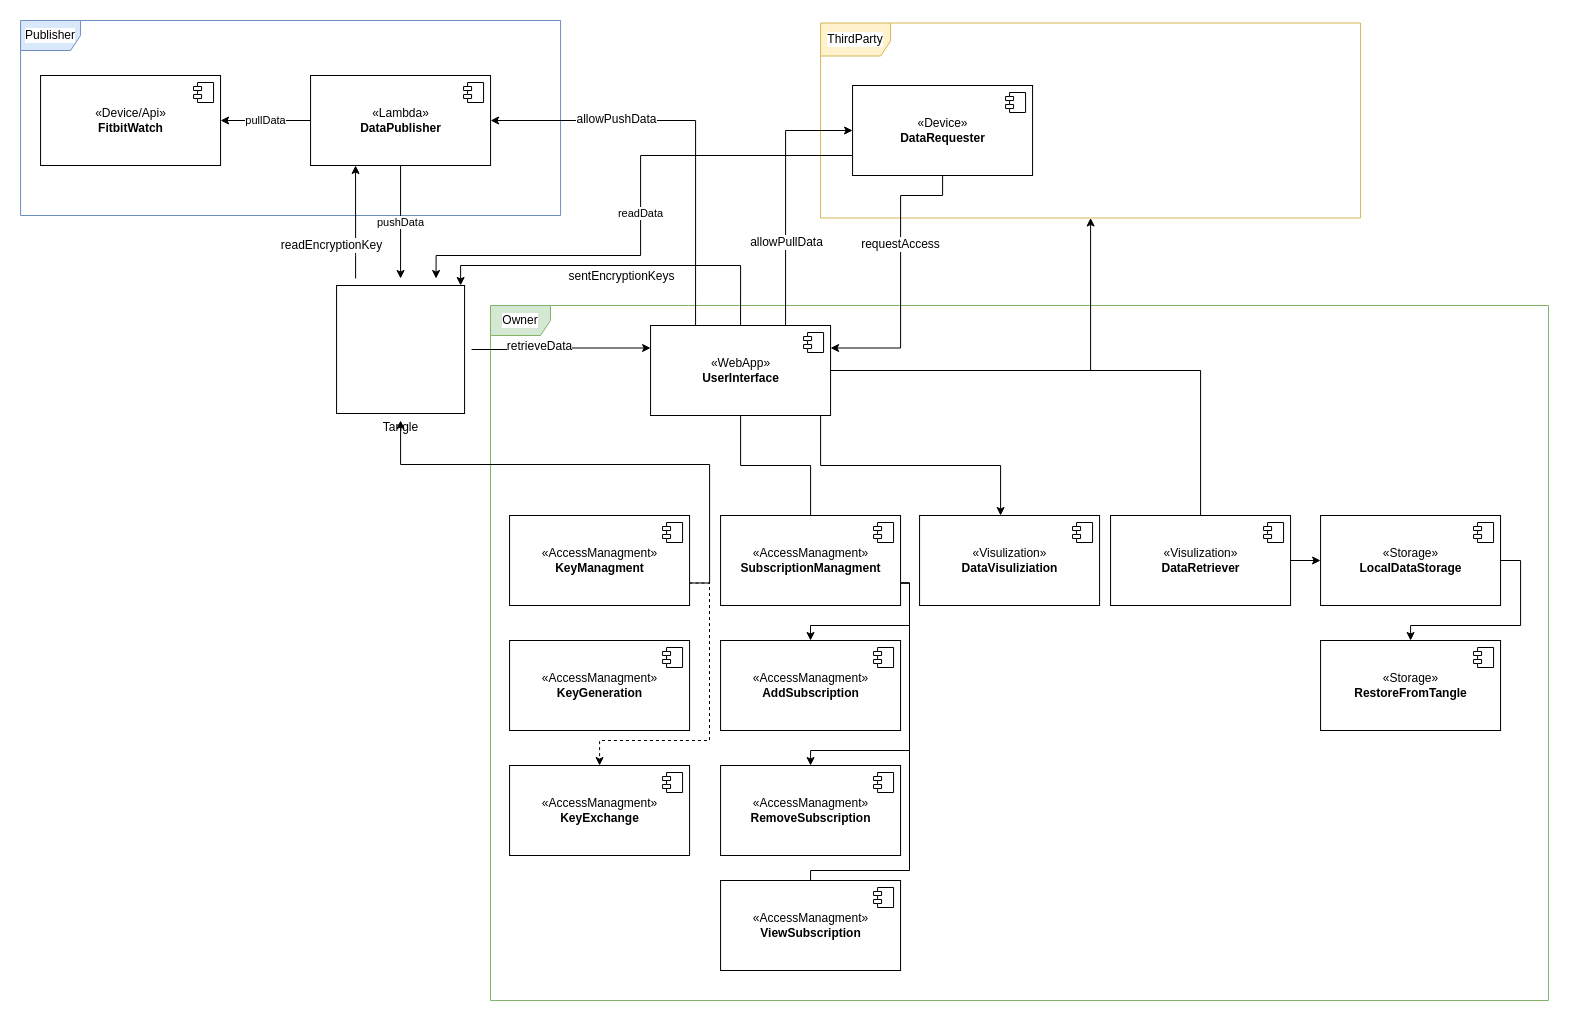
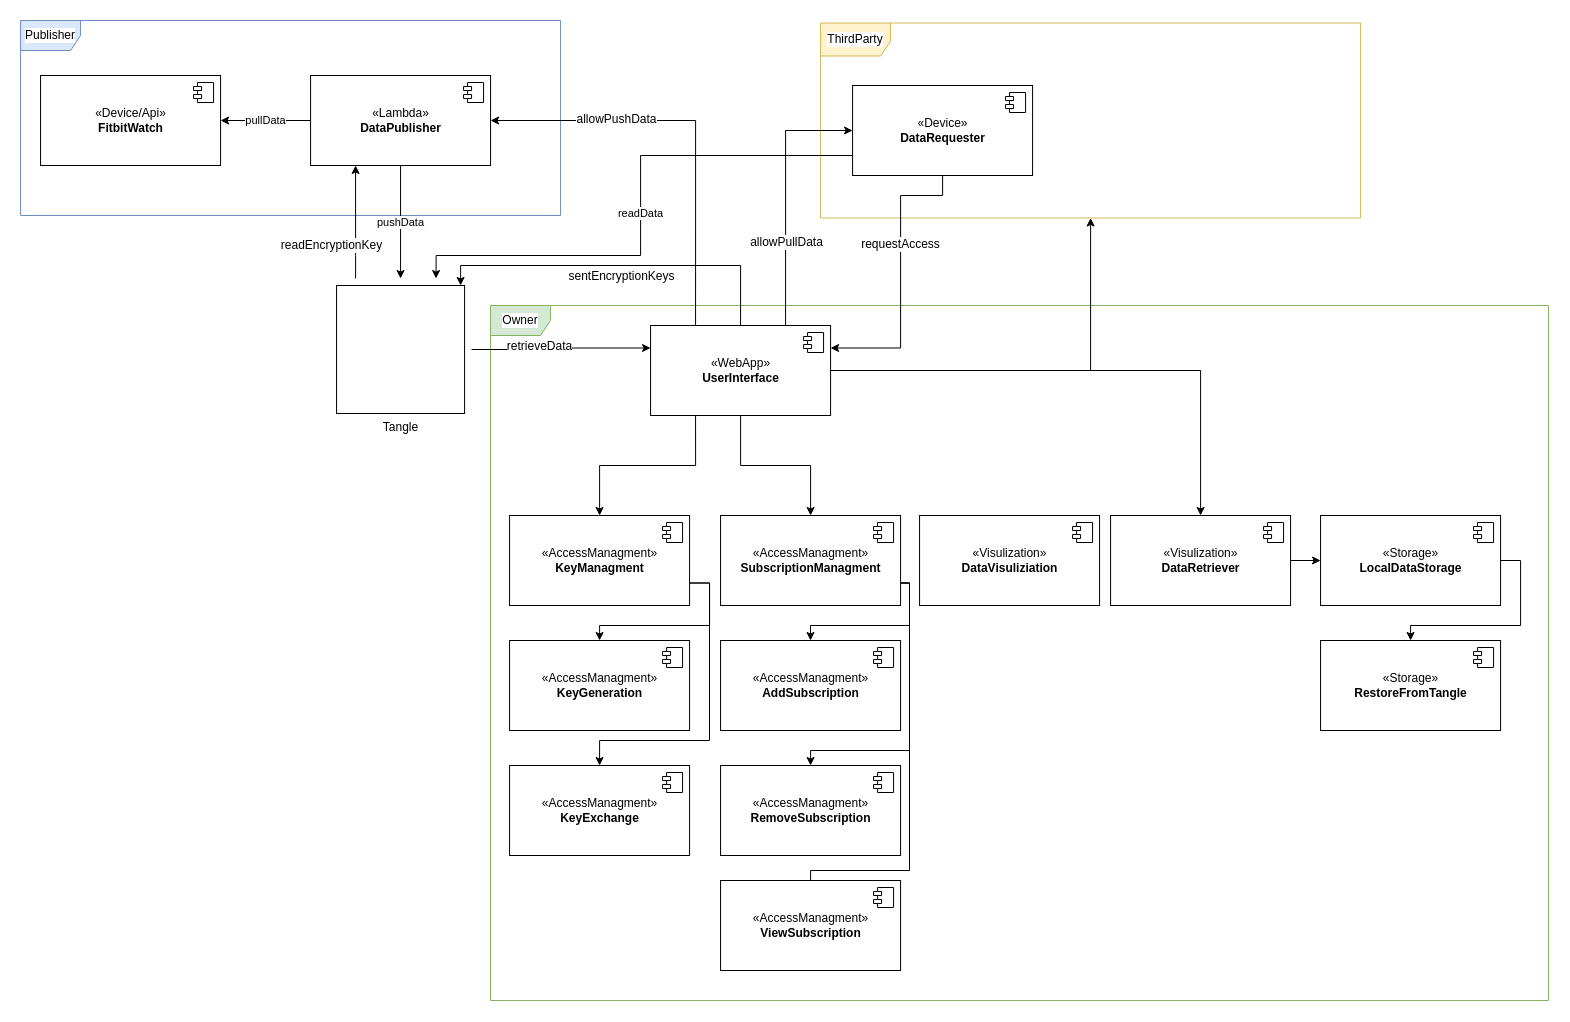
edge "«AccessManagment» KeyManagment" -> "Tangle": now "«AccessManagment» KeyManagment" -> "«AccessManagment» KeyGeneration"
edge "«WebApp» UserInterface" -> "«AccessManagment» KeyManagment": added
edge "«WebApp» UserInterface" -> "«Visulization» DataVisuliziation": removed
edge "«WebApp» UserInterface" -- "«AccessManagment» SubscriptionManagment": arrowhead none -> classic
edge "«WebApp» UserInterface" -- "«Visulization» DataRetriever": arrowhead none -> classic
edge "«AccessManagment» KeyManagment" -> "«AccessManagment» KeyExchange": style dashed -> solid
